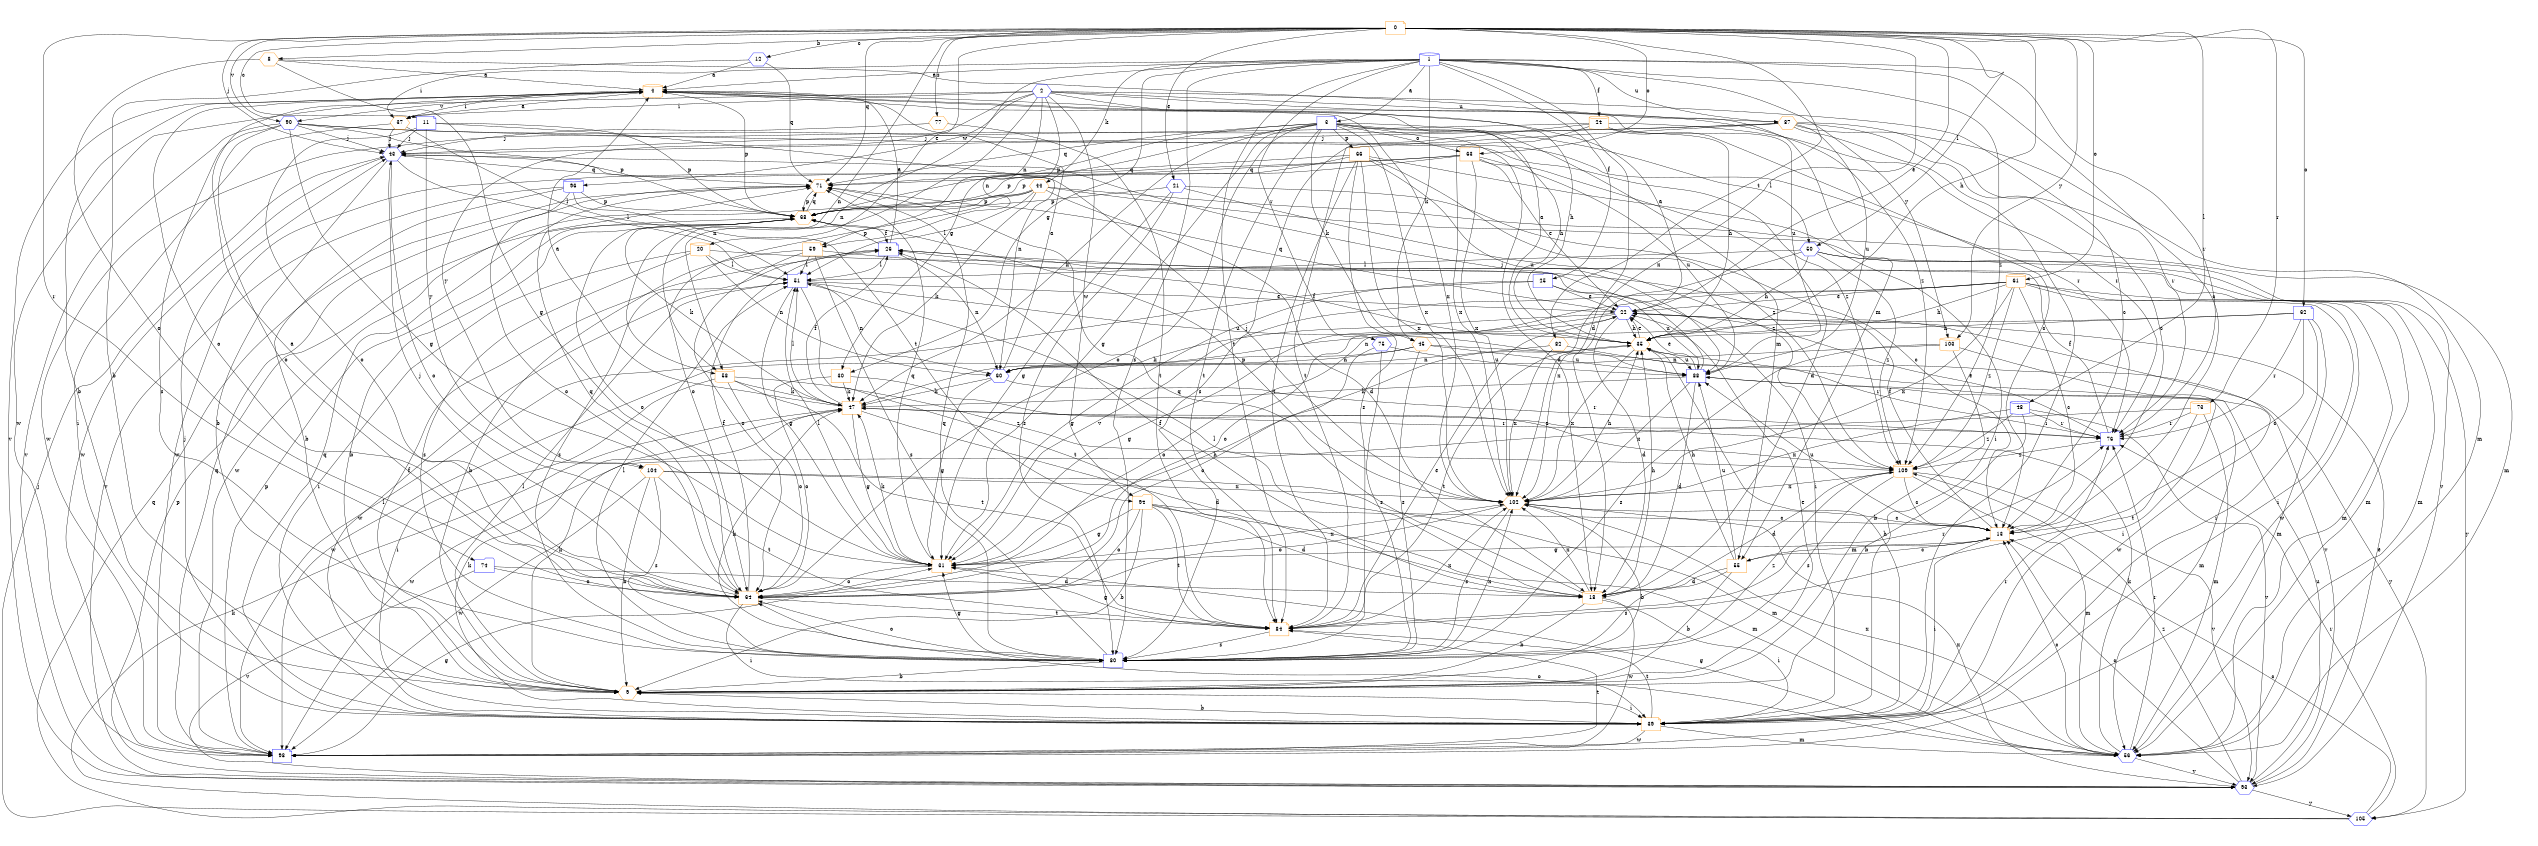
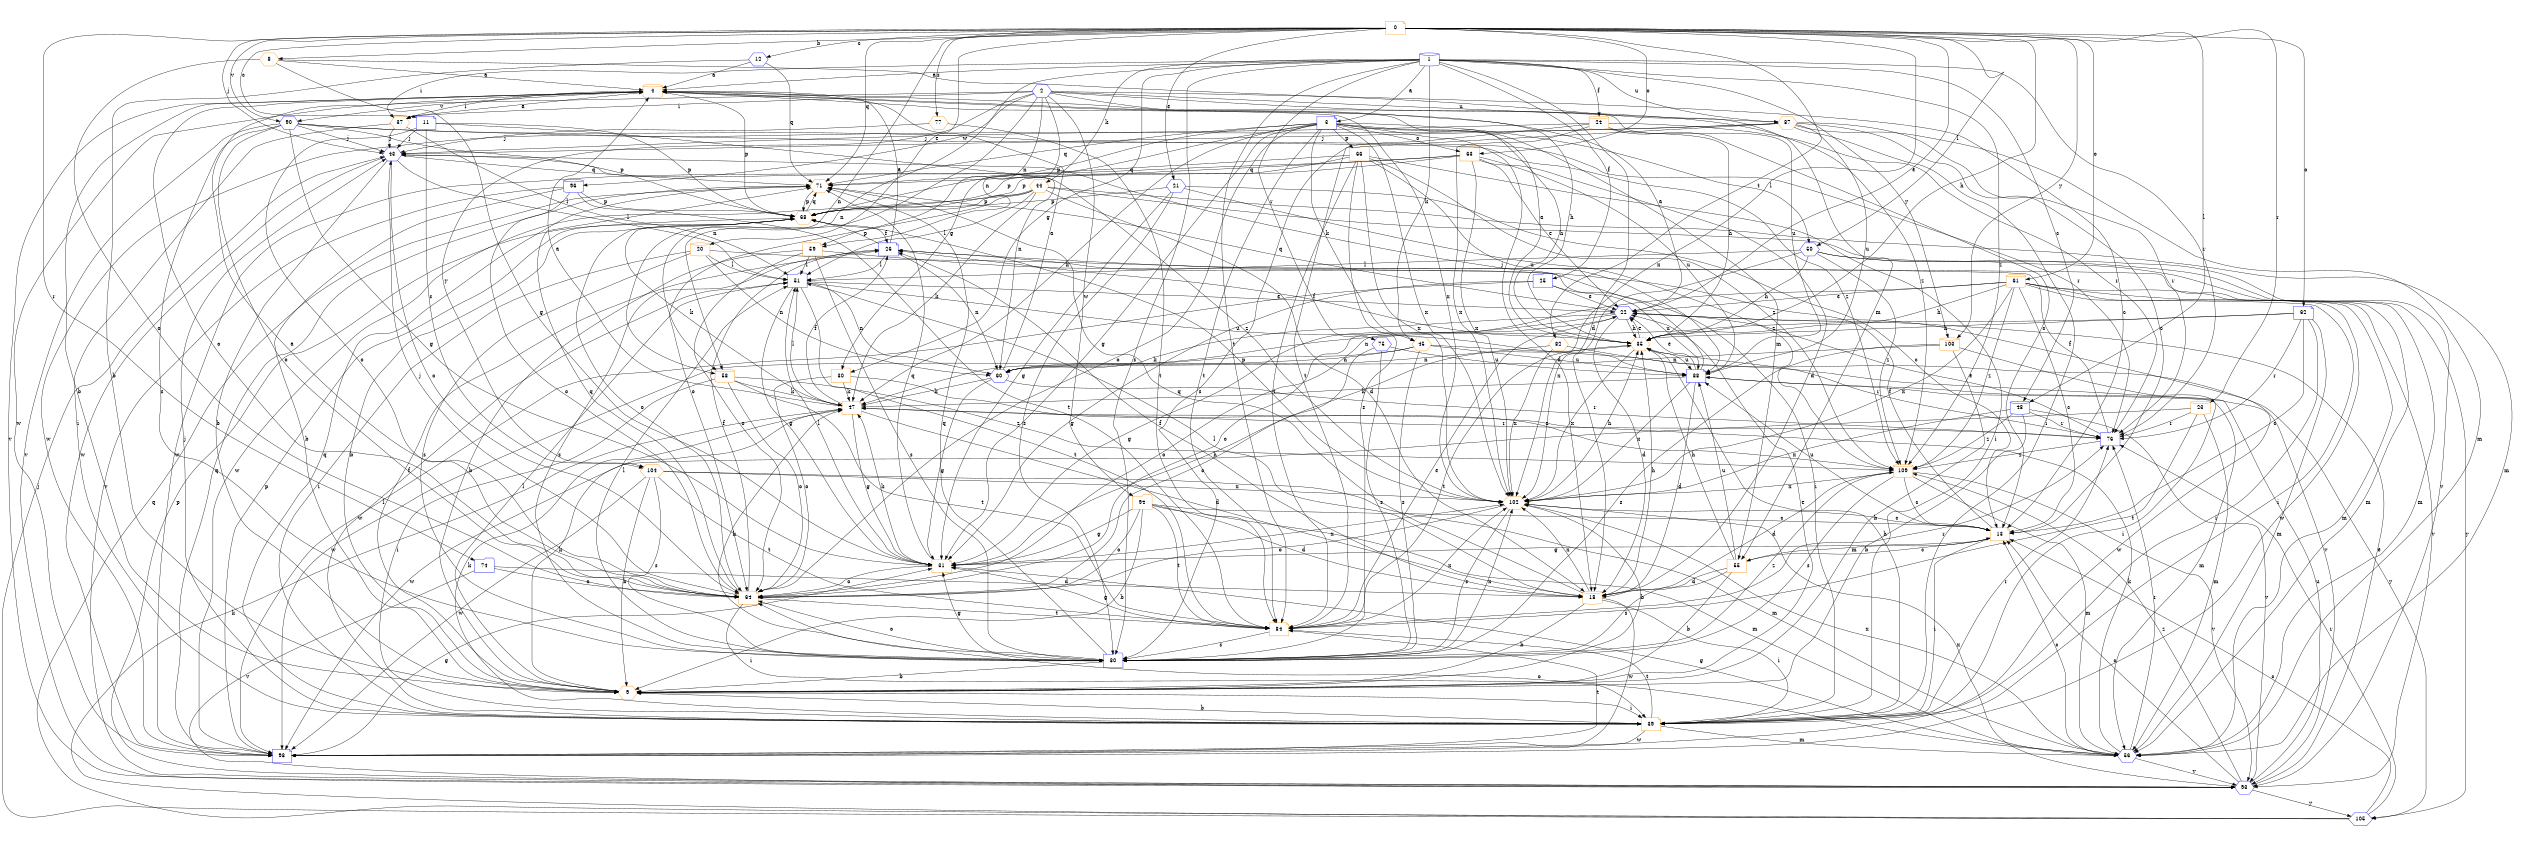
edge "1" -> "13": now "1" -> "48"
edge "11" -> "104": label "y" -> "s"
edge "96" -> "94": now "96" -> "84"
edge "61" -> "31": now "61" -> "93"
edge "102" -> "43": label "j" -> "z"
node "73": label "73" -> "23"
